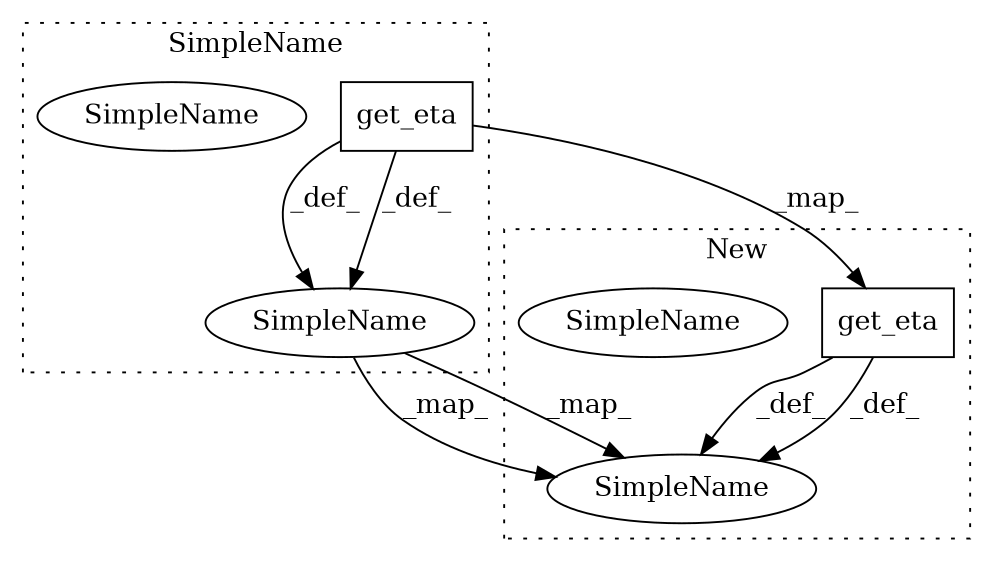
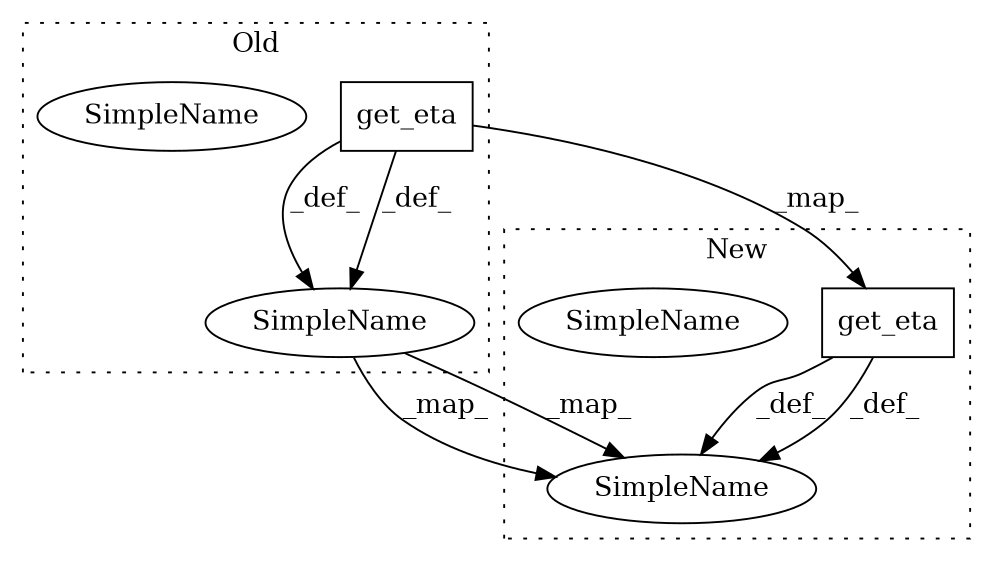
cluster "SimpleName": label "SimpleName" -> "Old"
